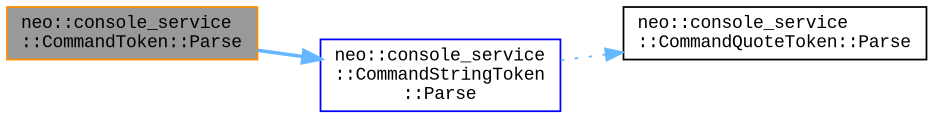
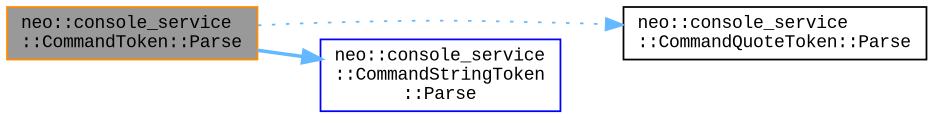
edge "neo::console_service ::CommandStringToken ::Parse" -> "neo::console_service ::CommandQuoteToken::Parse": now "neo::console_service ::CommandToken::Parse" -> "neo::console_service ::CommandQuoteToken::Parse"
